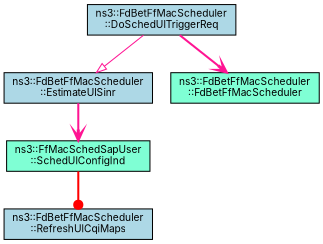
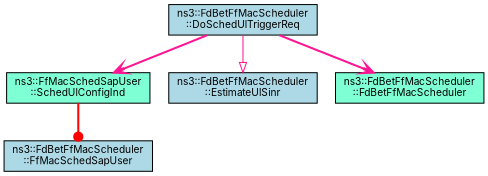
edge "ns3::FdBetFfMacScheduler ::EstimateUlSinr" -> "ns3::FfMacSchedSapUser ::SchedUlConfigInd": now "ns3::FdBetFfMacScheduler ::DoSchedUlTriggerReq" -> "ns3::FfMacSchedSapUser ::SchedUlConfigInd"
node "ns3::FdBetFfMacScheduler ::RefreshUlCqiMaps": label "ns3::FdBetFfMacScheduler ::RefreshUlCqiMaps" -> "ns3::FdBetFfMacScheduler ::FfMacSchedSapUser"
